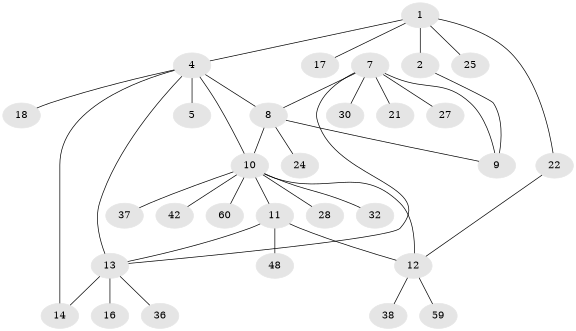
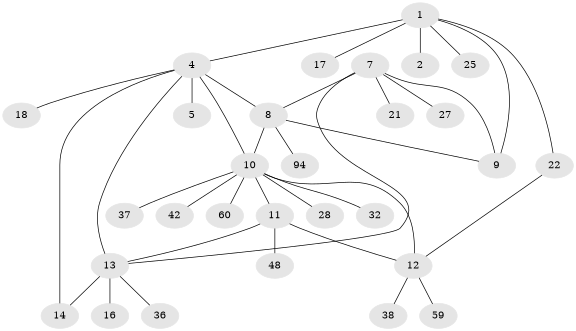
edge "2" -- "9": now "1" -- "9"
node "30": removed
node "24": label "24" -> "94"
